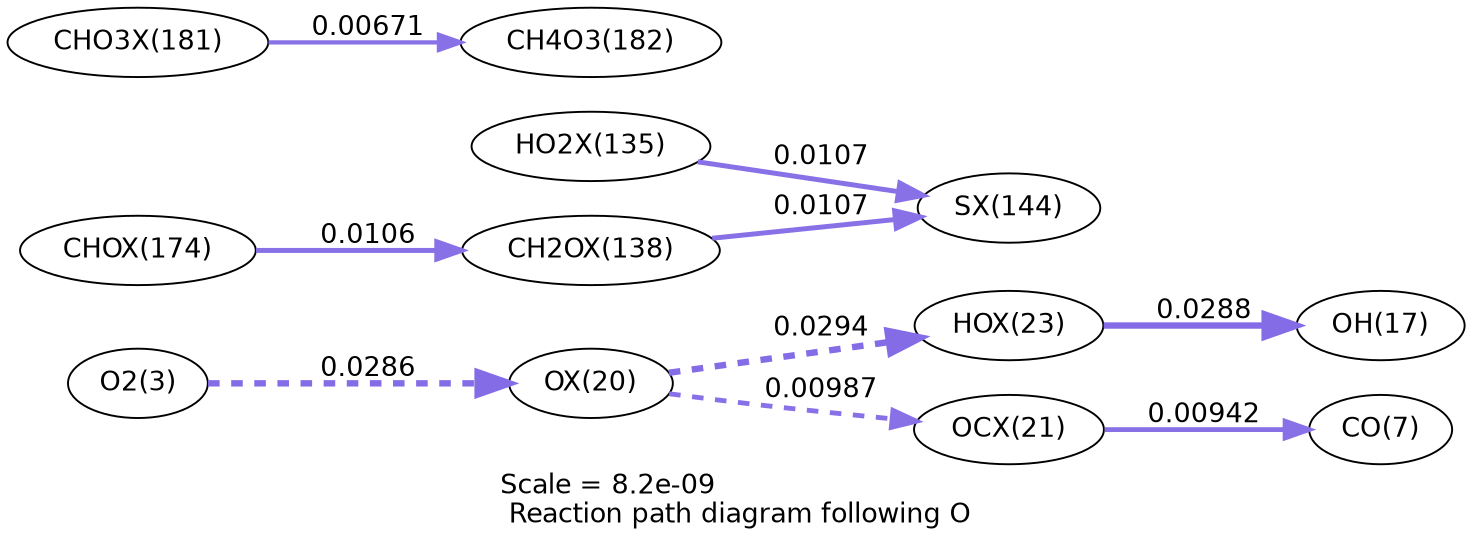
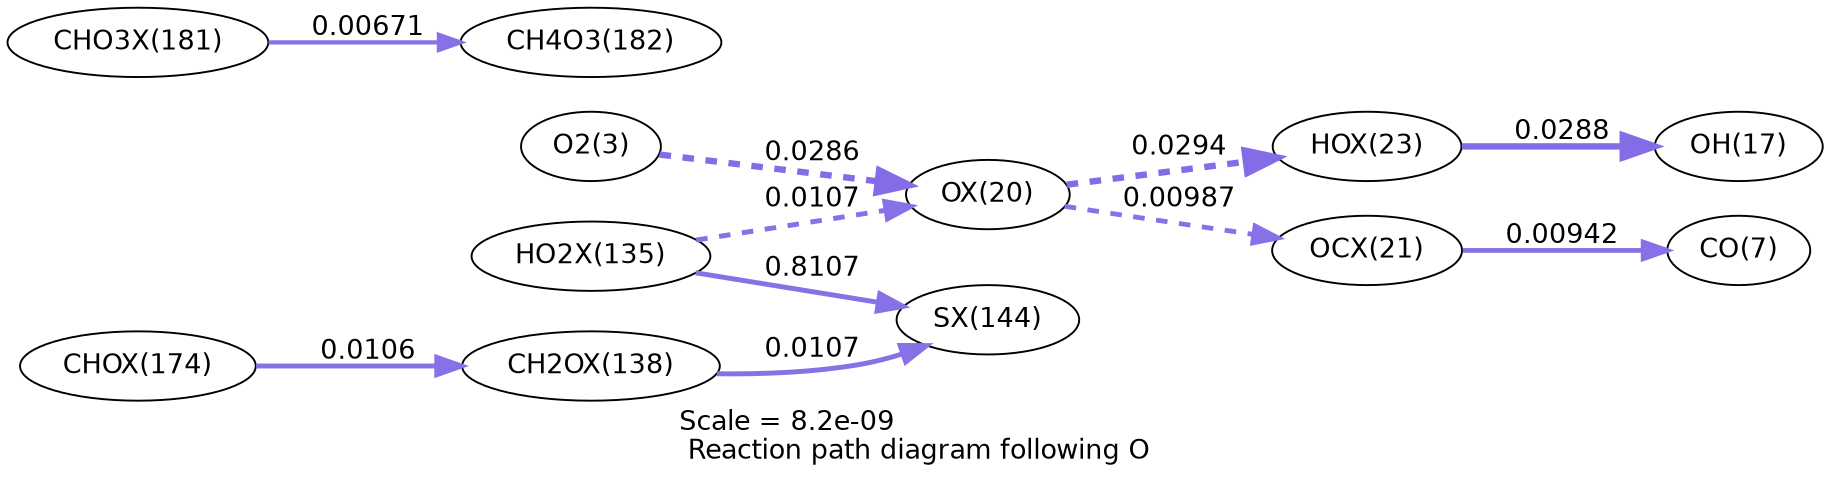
edge "HO2X(135)" -> "SX(144)": label " 0.0107" -> " 0.8107"
edge "HO2X(135)" -> "OX(20)": added, label "0.0107"
